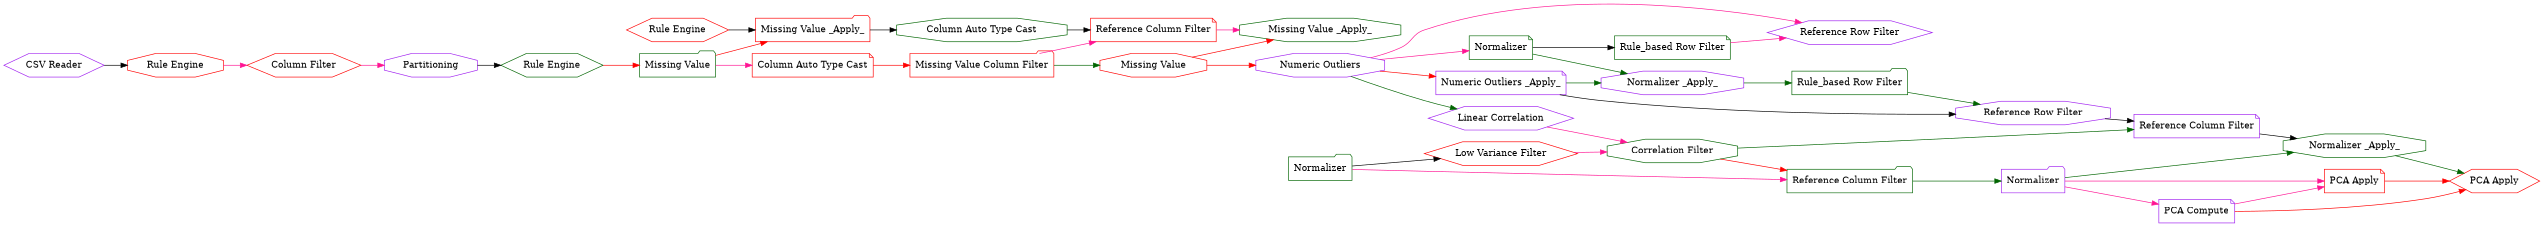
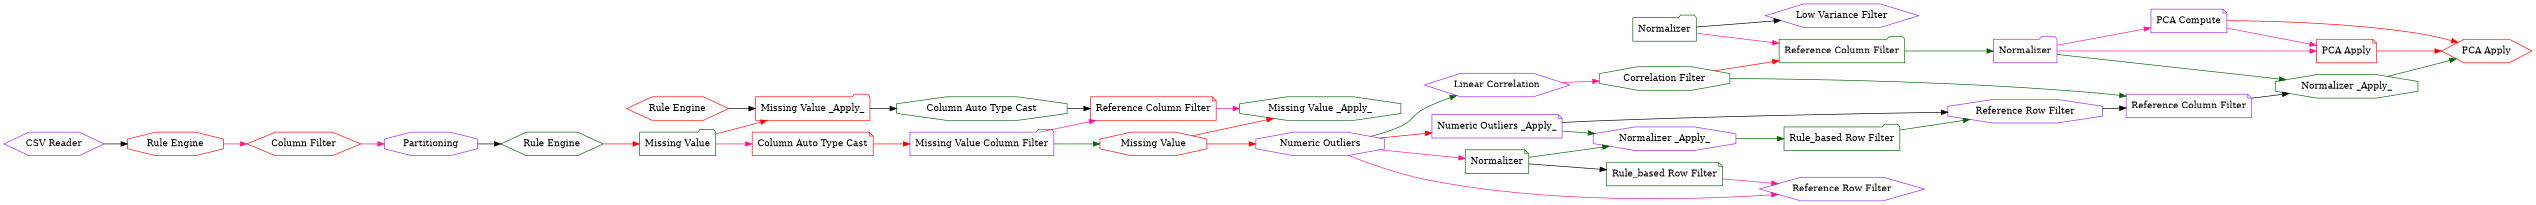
node "Missing Value Column Filter": color red -> purple
edge "Low Variance Filter" -> "Correlation Filter": removed
node "Low Variance Filter": color red -> purple
